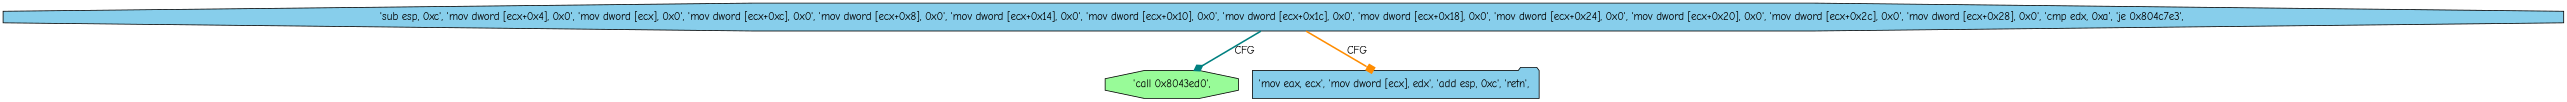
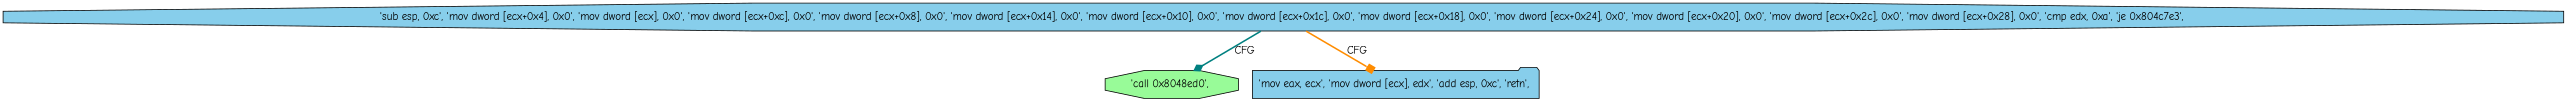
node "'call 0x8043ed0',": label "'call 0x8043ed0'," -> "'call 0x8048ed0',"
